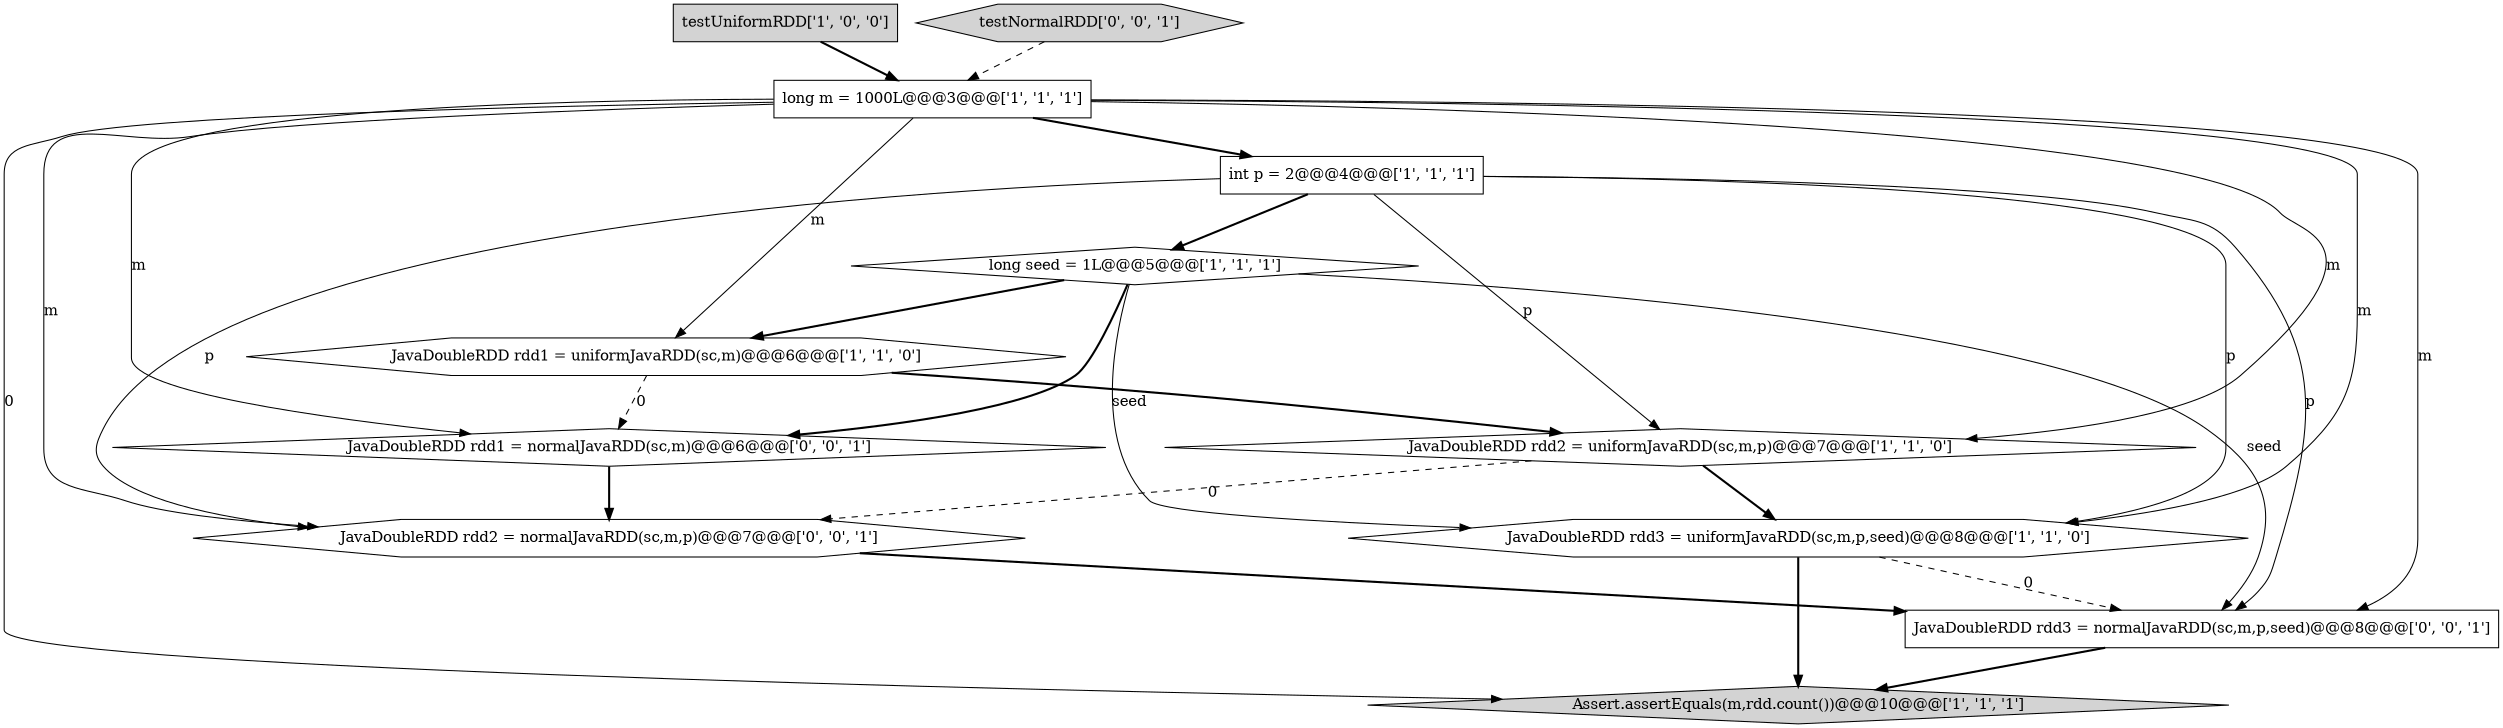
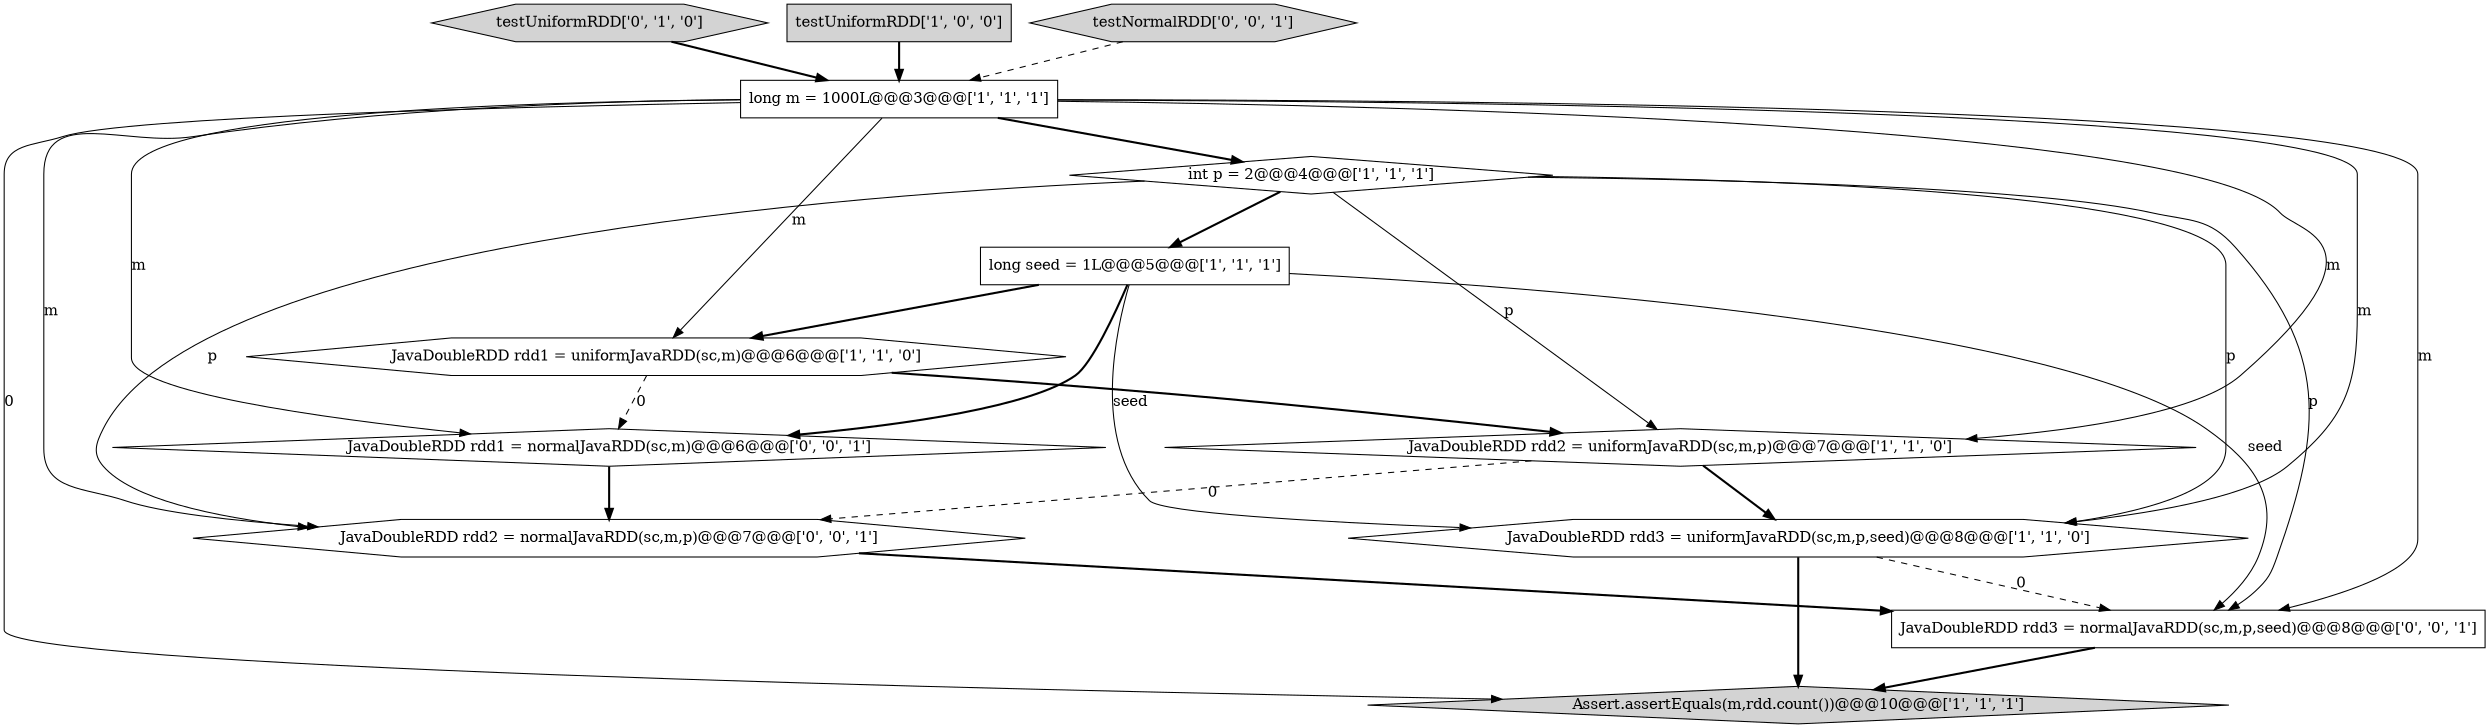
node "testUniformRDD['0', '1', '0']": added
node "int p = 2@@@4@@@['1', '1', '1']": shape box -> diamond
node "long seed = 1L@@@5@@@['1', '1', '1']": shape diamond -> box
